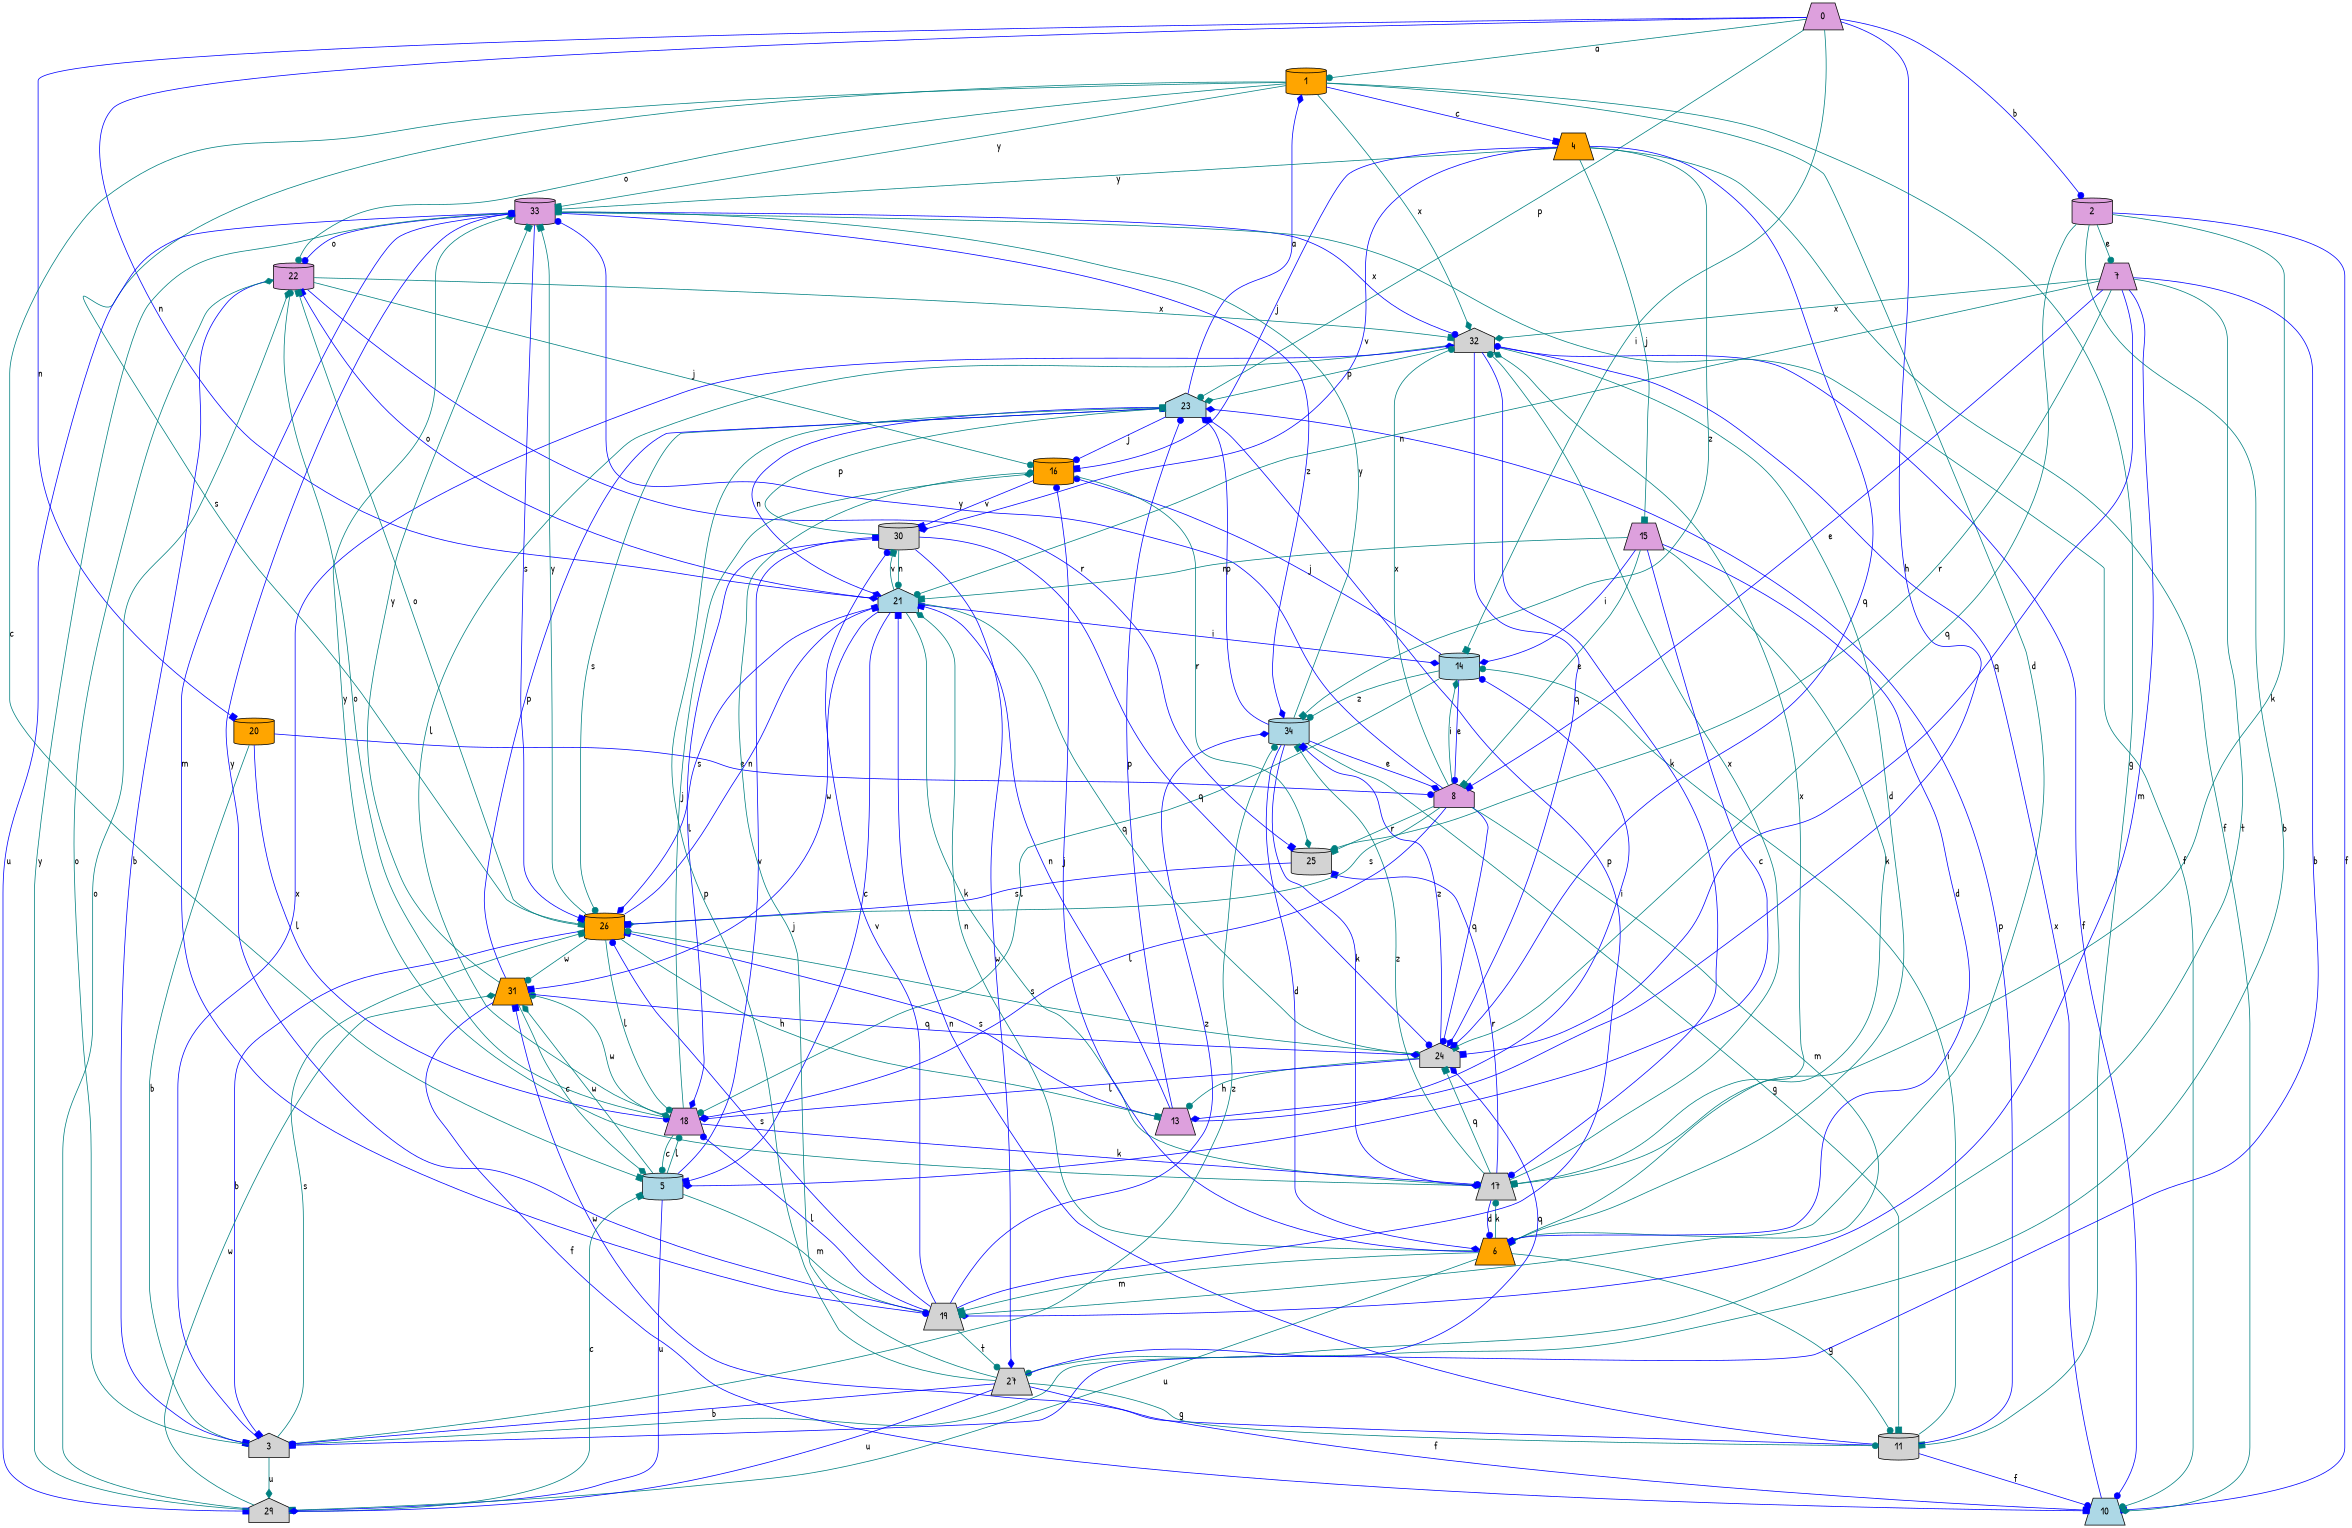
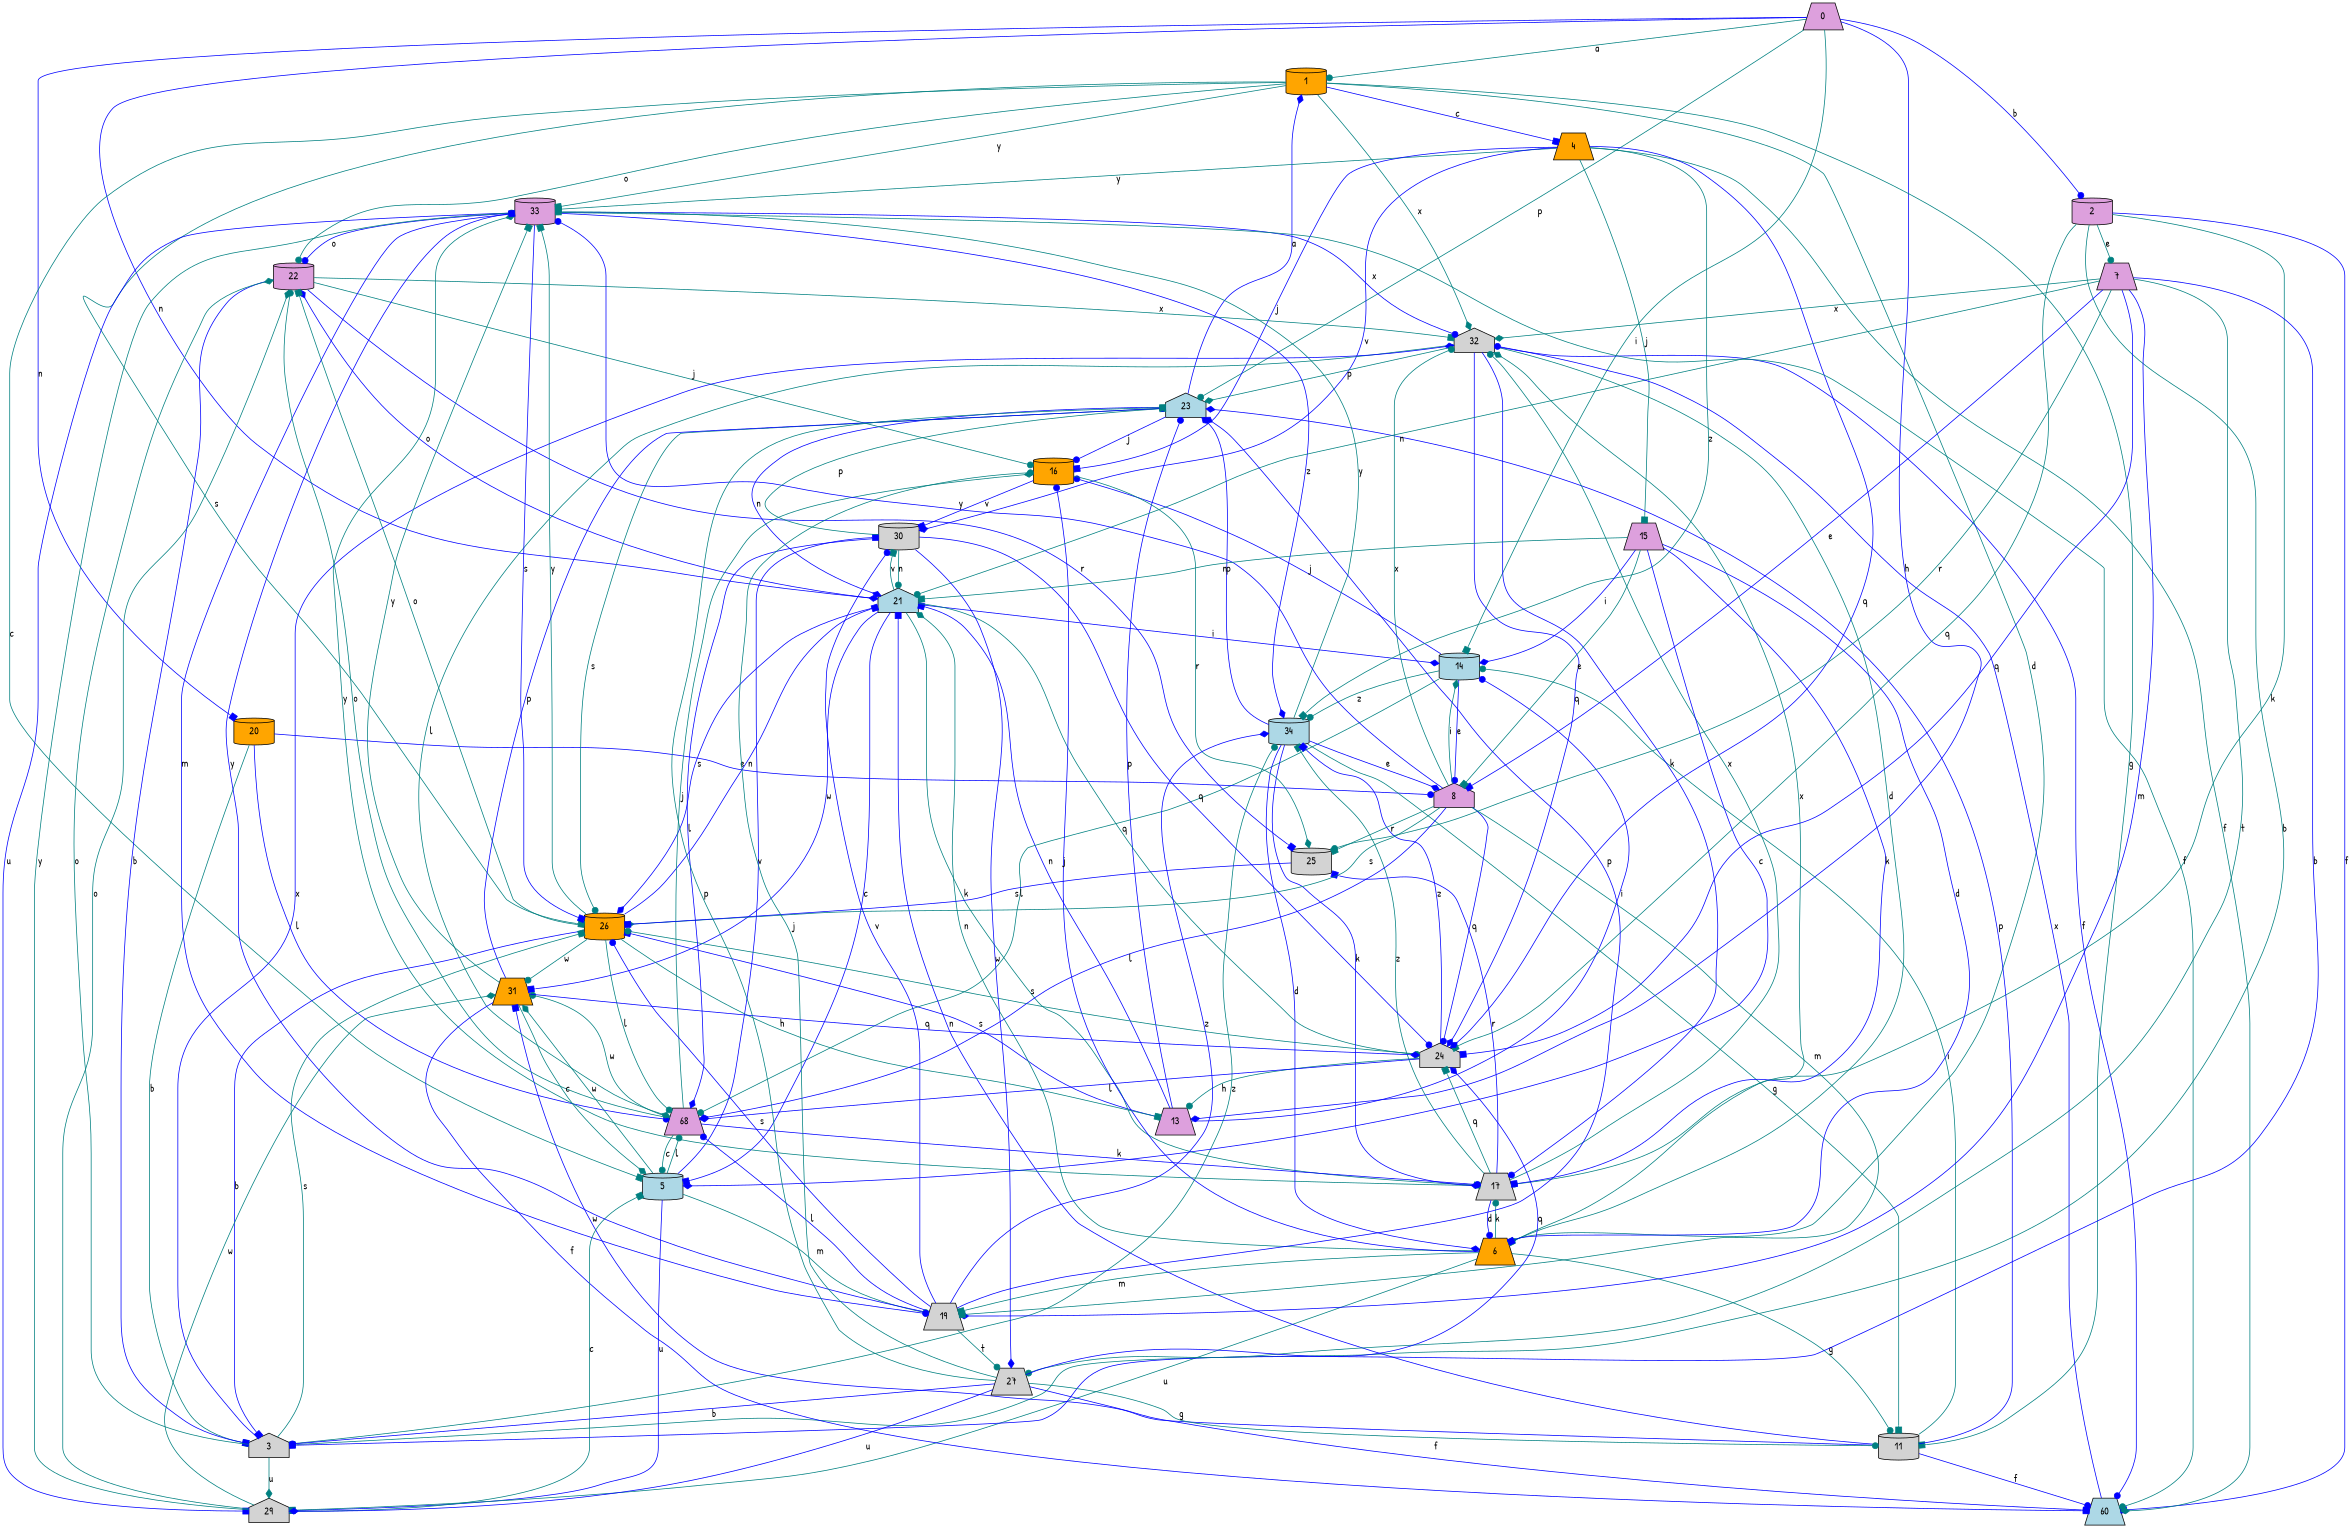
edge "21" -> "22": arrowhead box -> diamond
edge "15" -> "17": color teal -> blue
node "18": label "18" -> "68"
node "10": label "10" -> "60"
